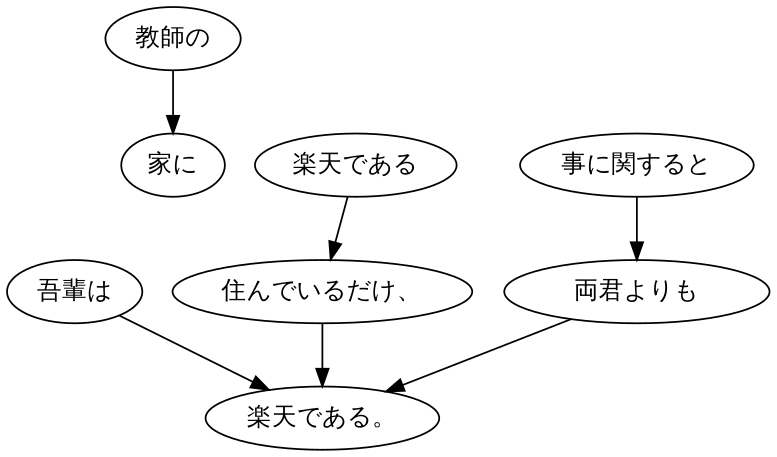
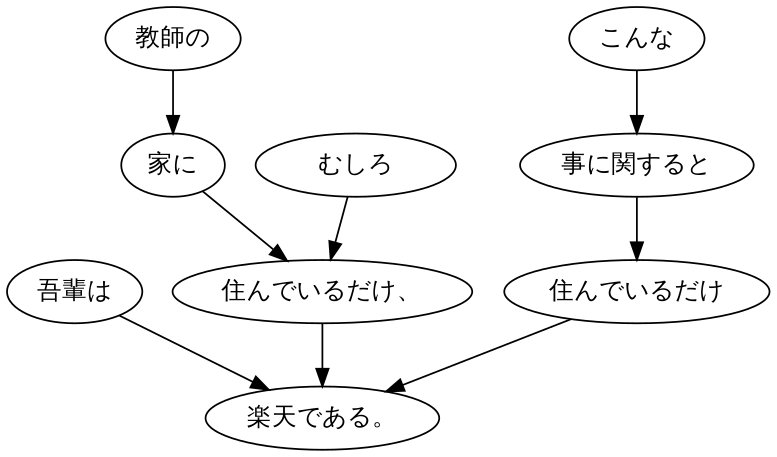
node "こんな": added
node "楽天である": label "楽天である" -> "むしろ"
edge "家に" -> "住んでいるだけ、": added
node "両君よりも": label "両君よりも" -> "住んでいるだけ"
